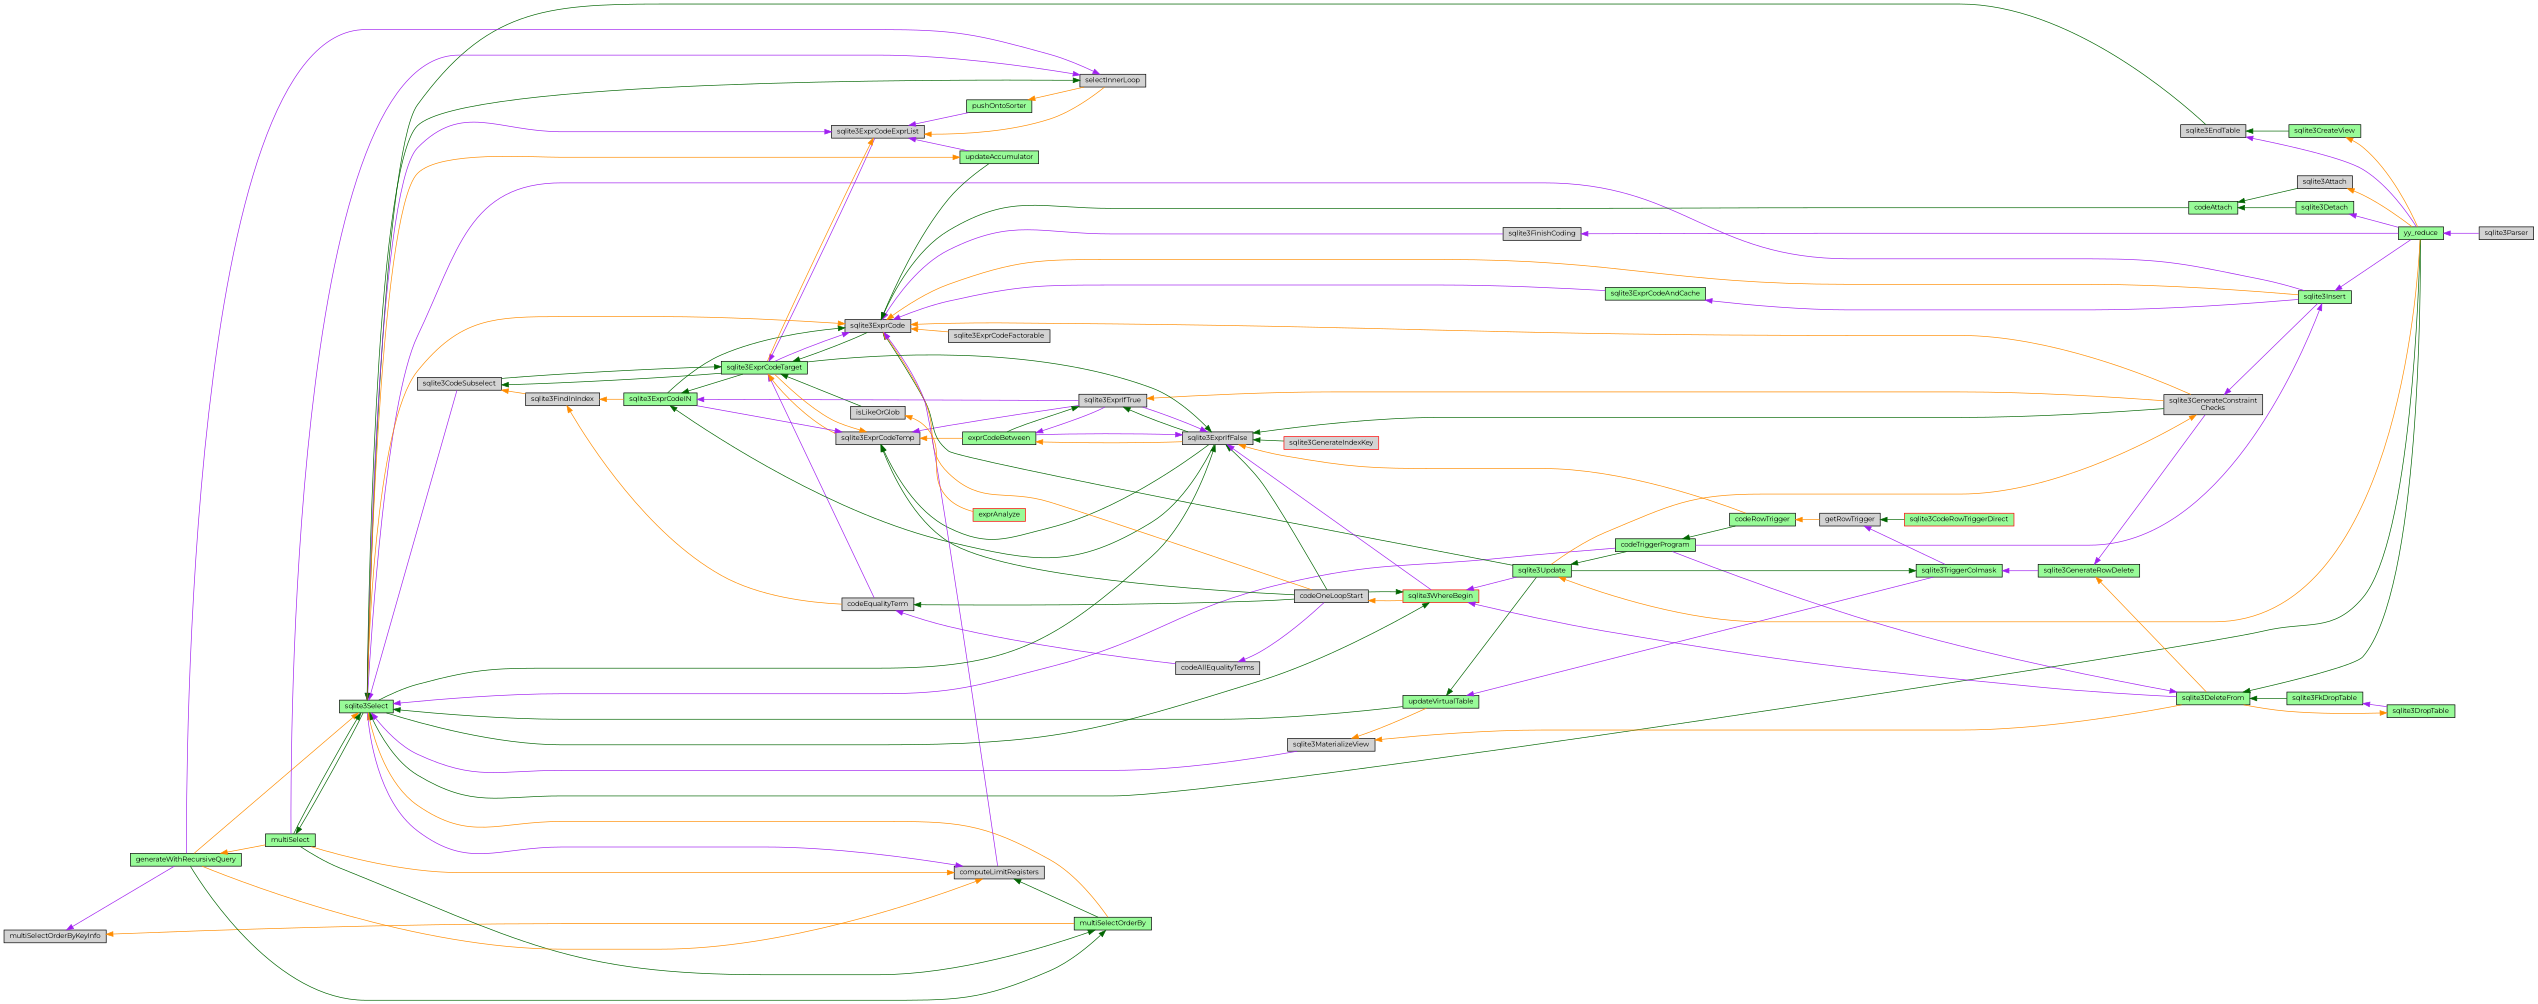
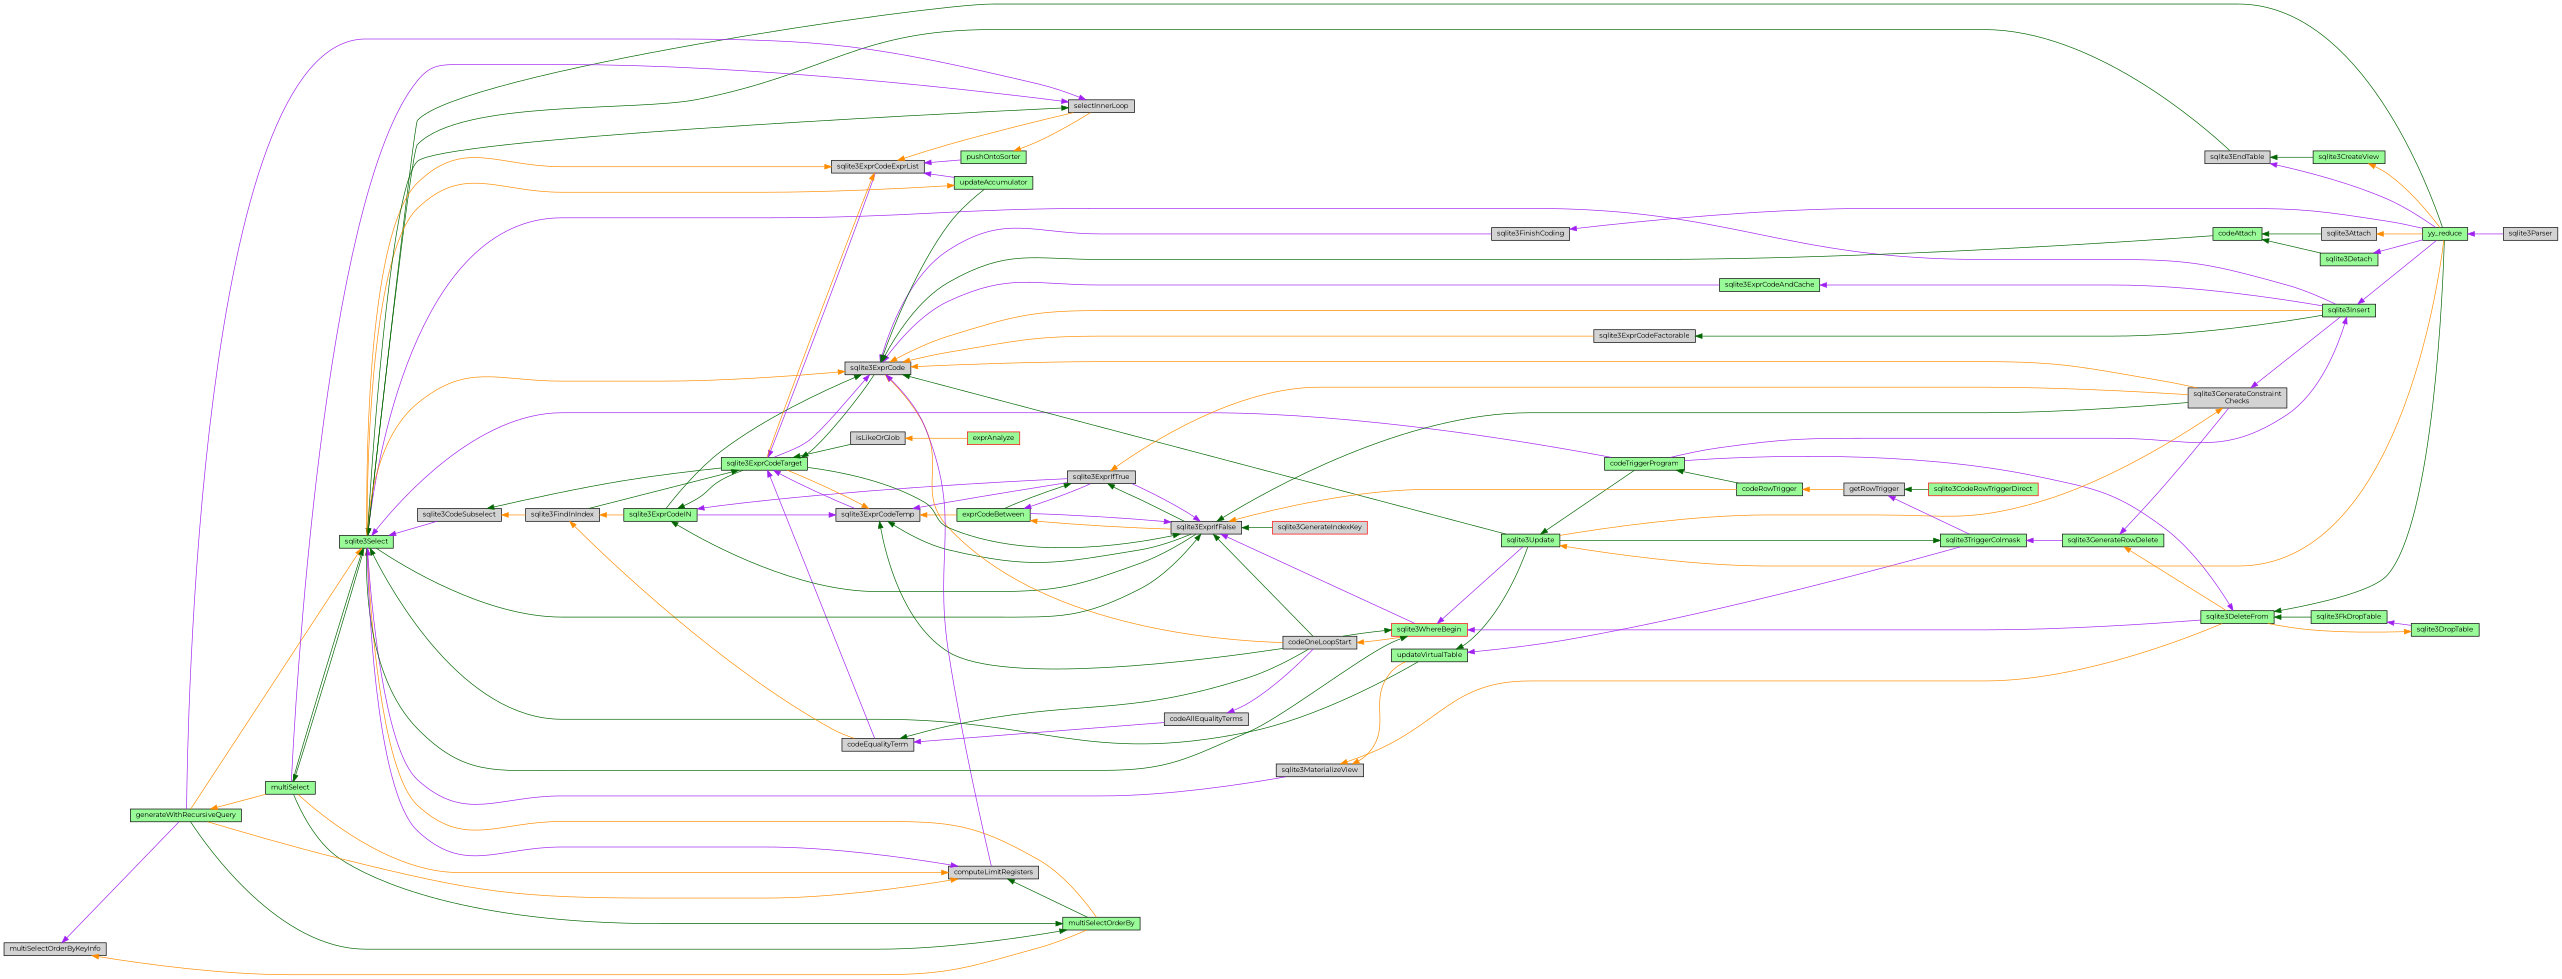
edge "sqlite3Select" -> "sqlite3ExprCodeExprList": color purple -> darkorange
edge "sqlite3Insert" -> "sqlite3ExprCodeFactorable": added
edge "sqlite3CodeSubselect" -> "sqlite3ExprCodeTarget": now "sqlite3FindInIndex" -> "sqlite3ExprCodeTarget"
edge "sqlite3ExprCodeTemp" -> "sqlite3ExprCodeTarget": color darkorange -> purple
